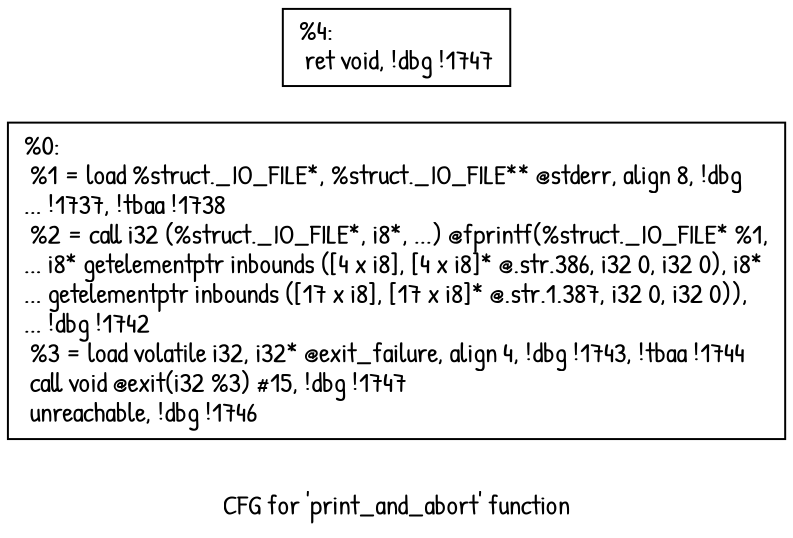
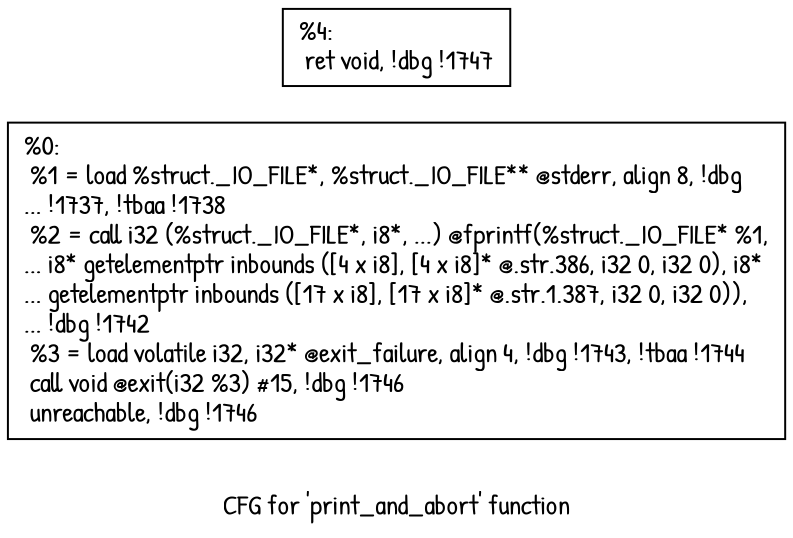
node "%0:": text "call void @exit(i32 %3) #15, !dbg !1747" -> "call void @exit(i32 %3) #15, !dbg !1746"
